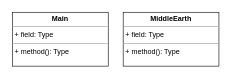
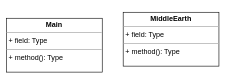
node "Main + field: Type + method(): Type": moved (60, 39) -> (54, 45)
